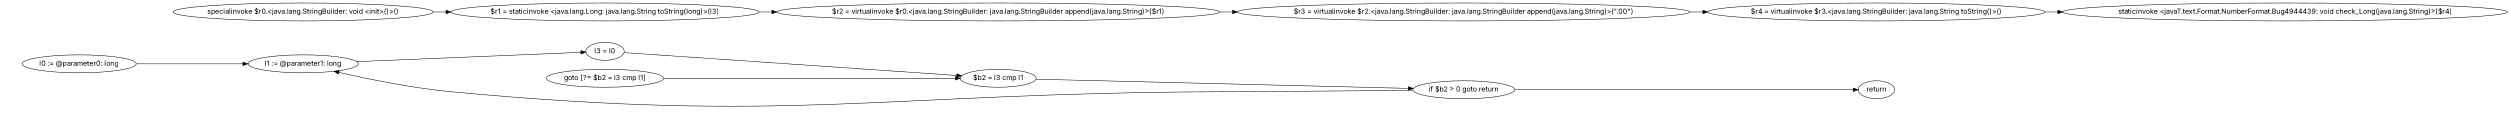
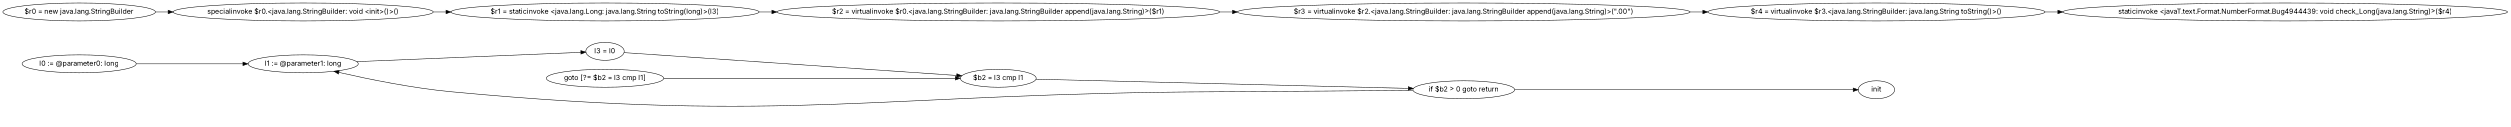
node "$r0 = new java.lang.StringBuilder": added
node "return": label "return" -> "init"
